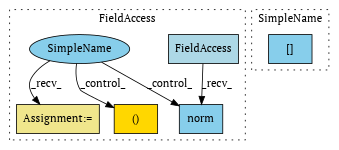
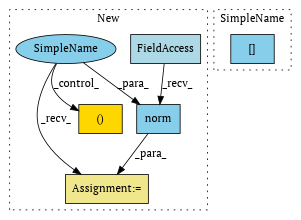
cluster "FieldAccess": label "FieldAccess" -> "New"
edge "SimpleName" -> "norm": label "_control_" -> "_para_"
edge "norm" -> "Assignment:=": added, label "_para_"
